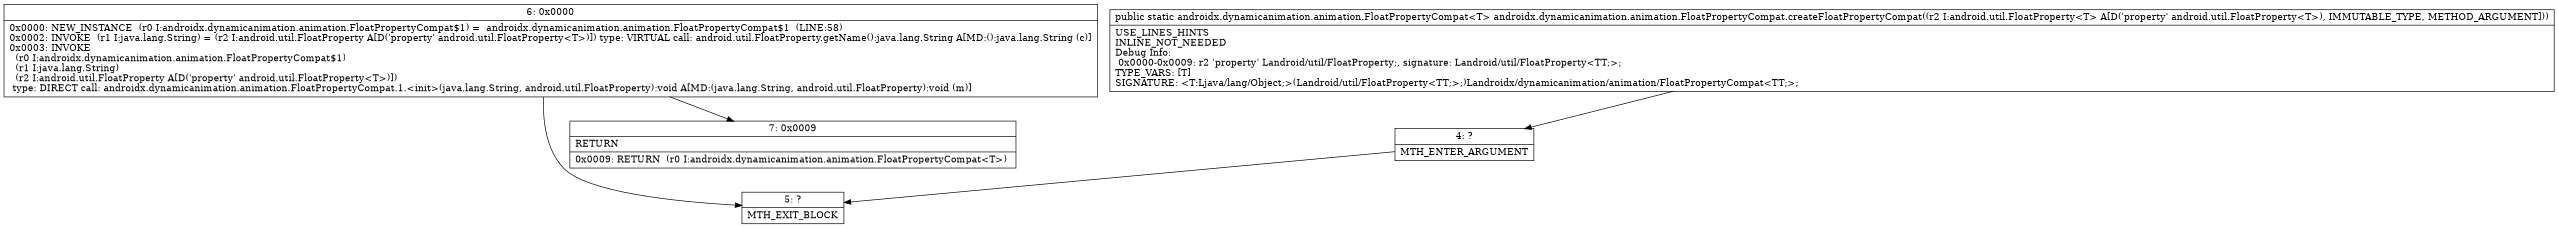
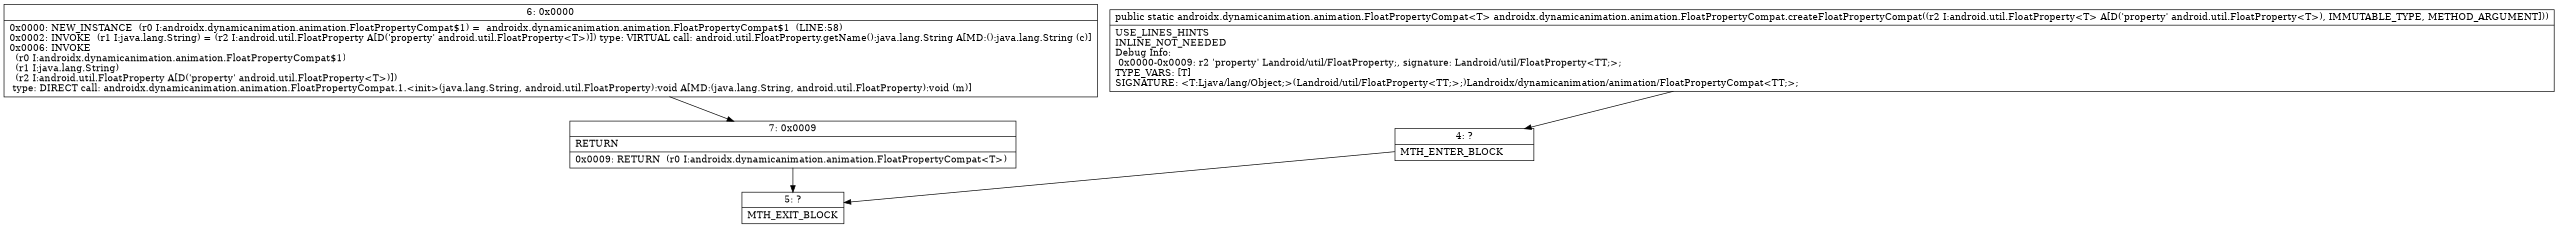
node "6: 0x0000": text "0x0003: INVOKE" -> "0x0006: INVOKE"
node "4: ?": text "MTH_ENTER_ARGUMENT" -> "MTH_ENTER_BLOCK"
edge "6: 0x0000" -> "5: ?": now "7: 0x0009" -> "5: ?"
